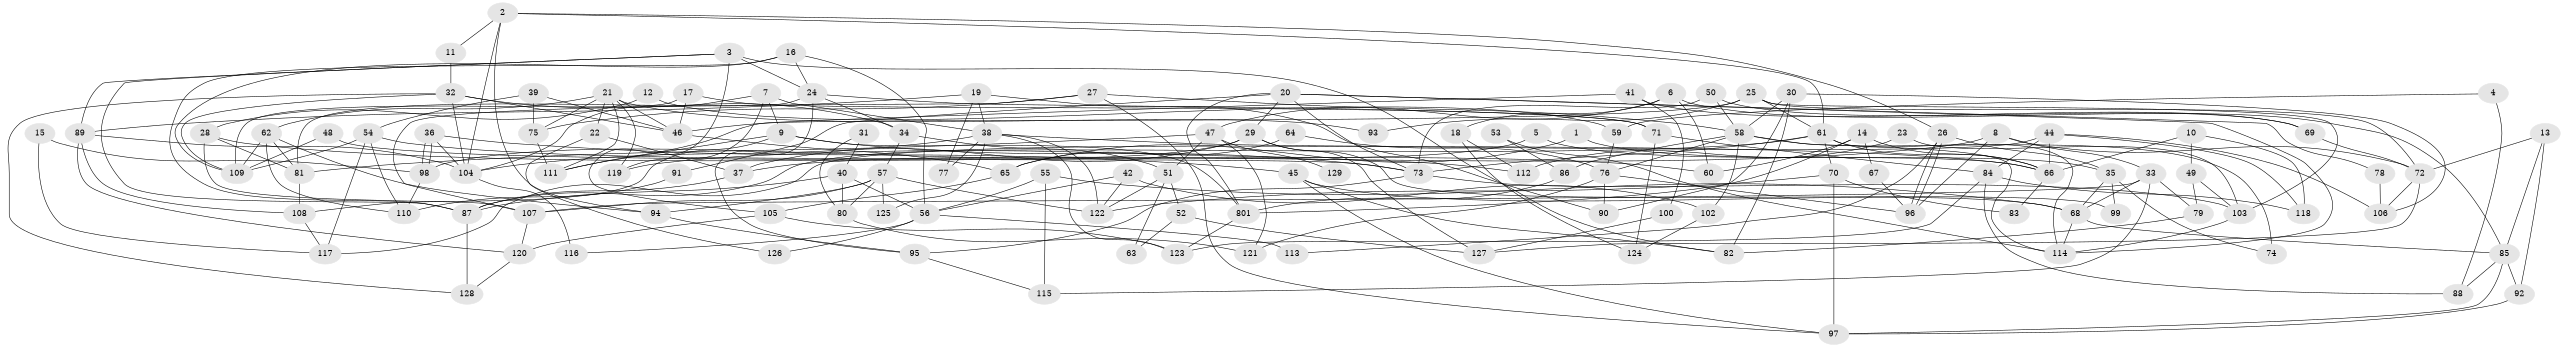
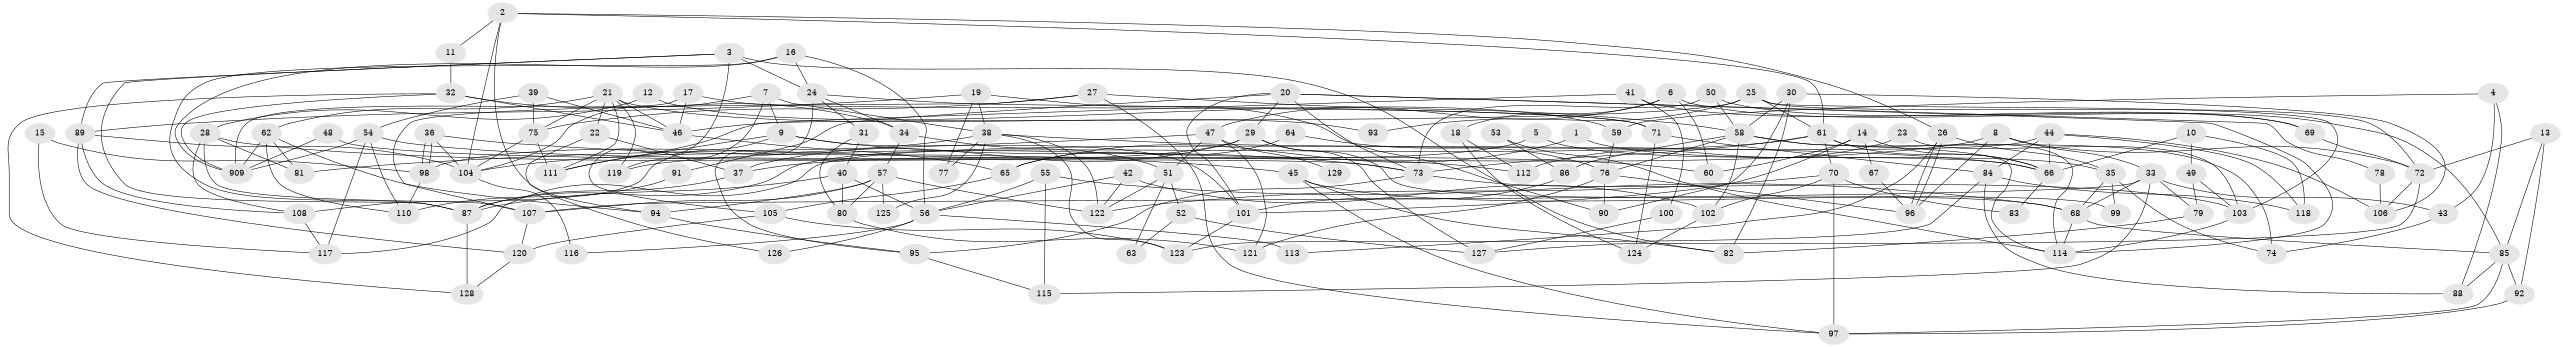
edge "24" -- "81": now "24" -- "31"
edge "32" -- "104": now "75" -- "104"
node "109": label "109" -> "909"
edge "81" -- "108": now "28" -- "108"
edge "70" -- "102": added
node "801": label "801" -> "101"
node "43": added
